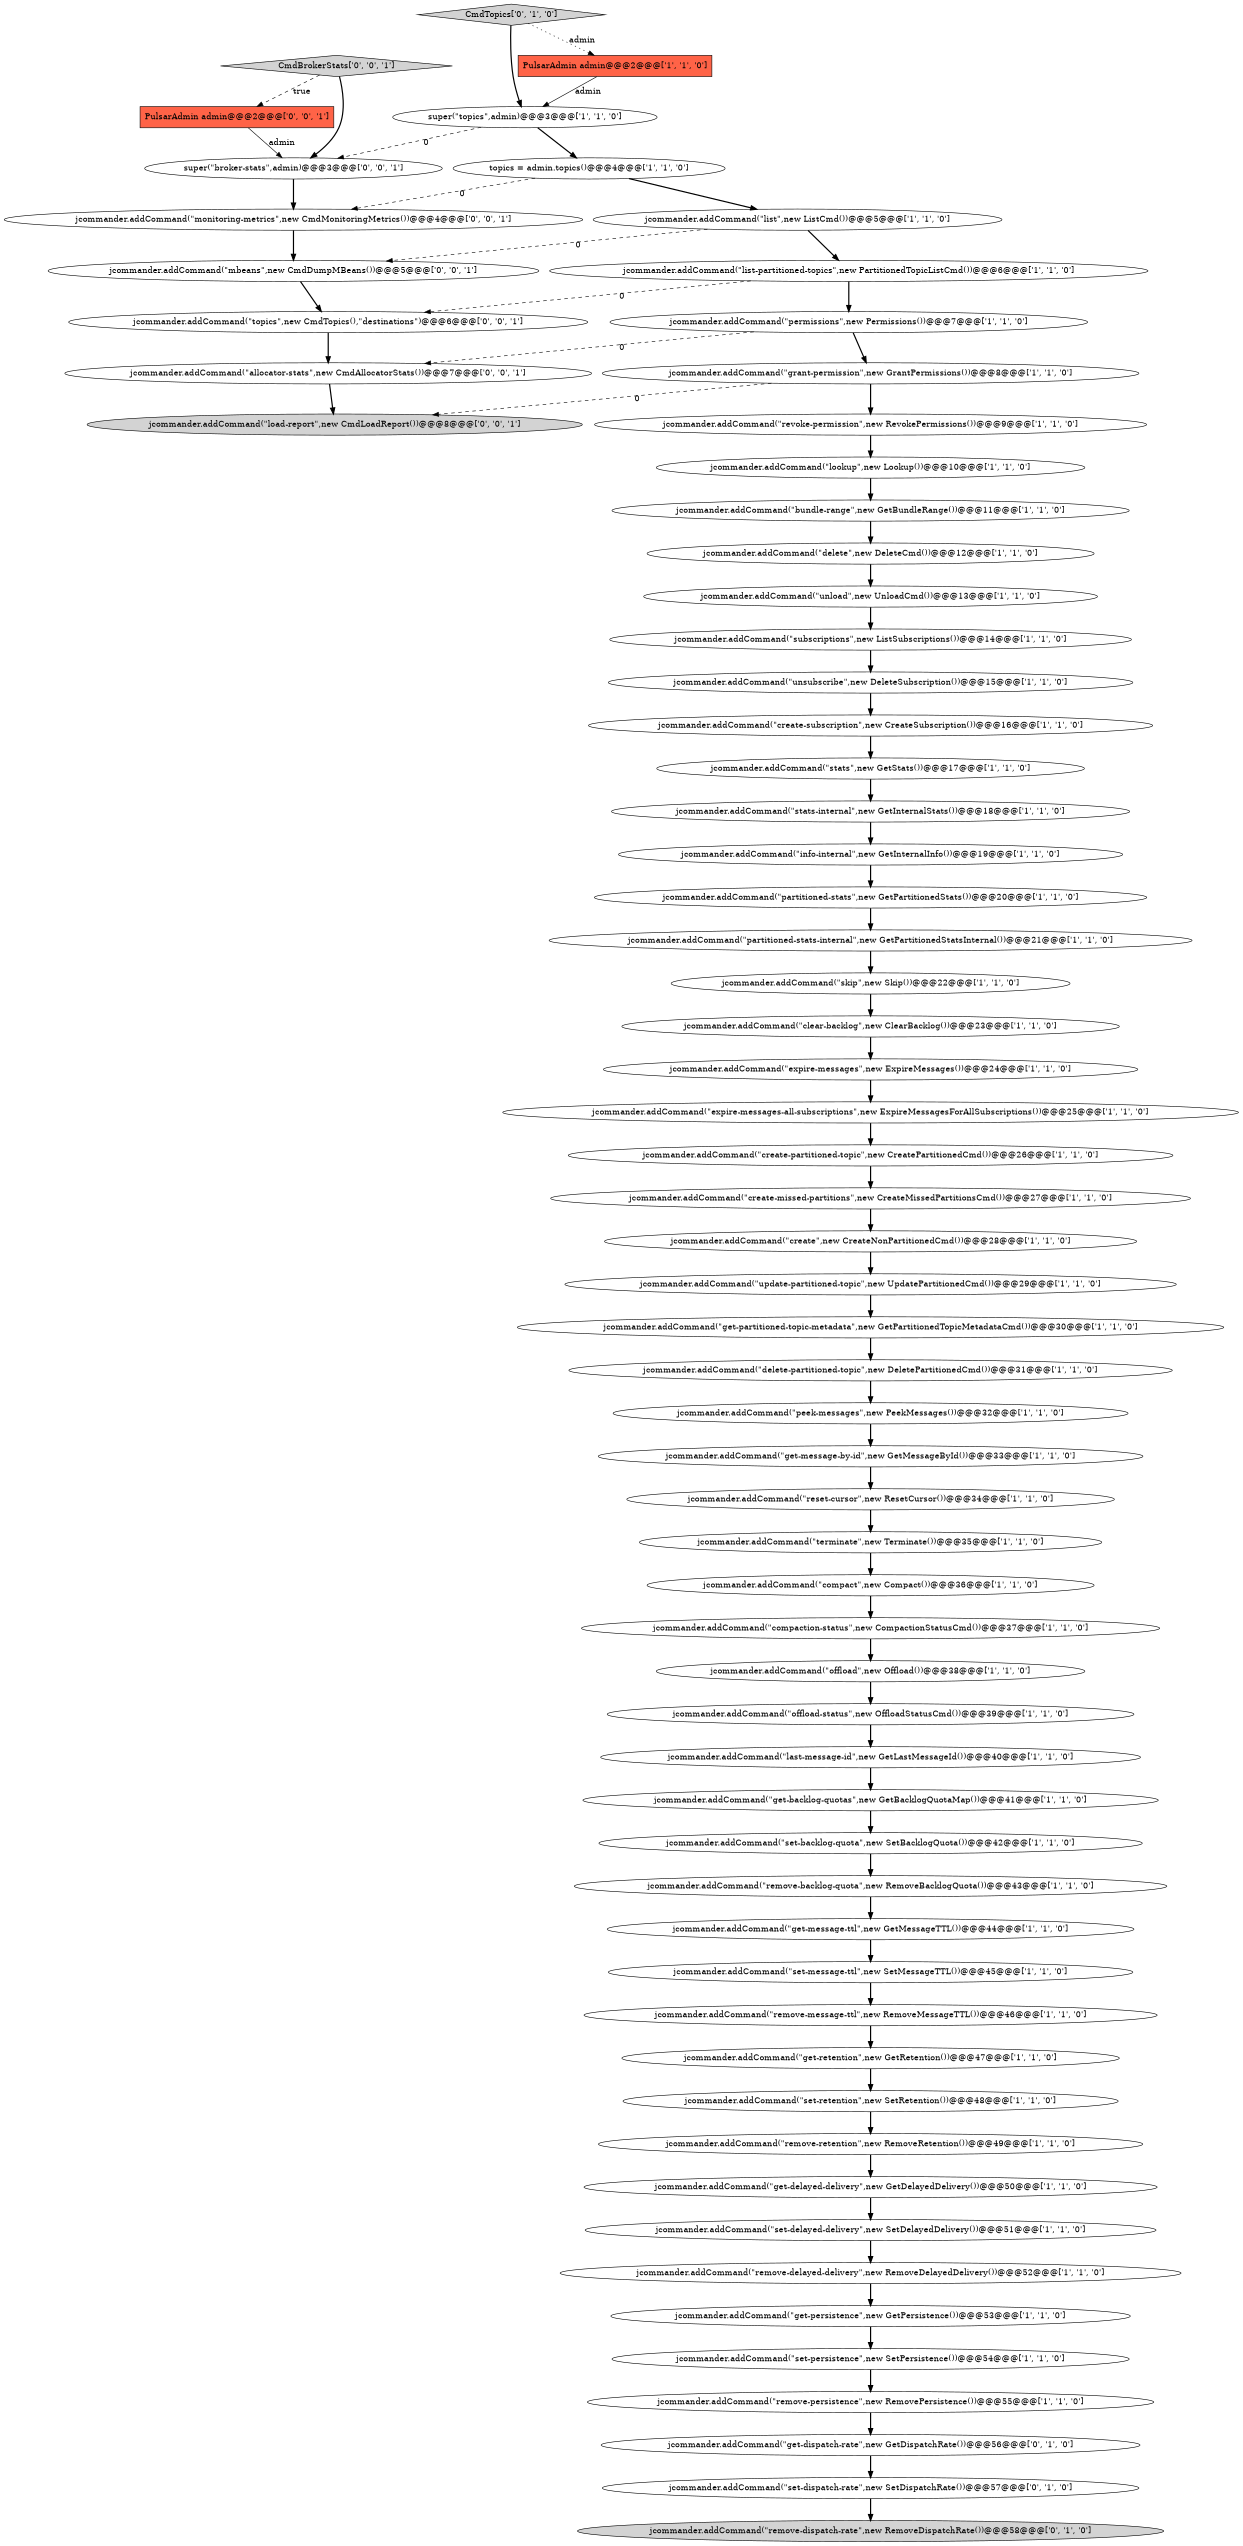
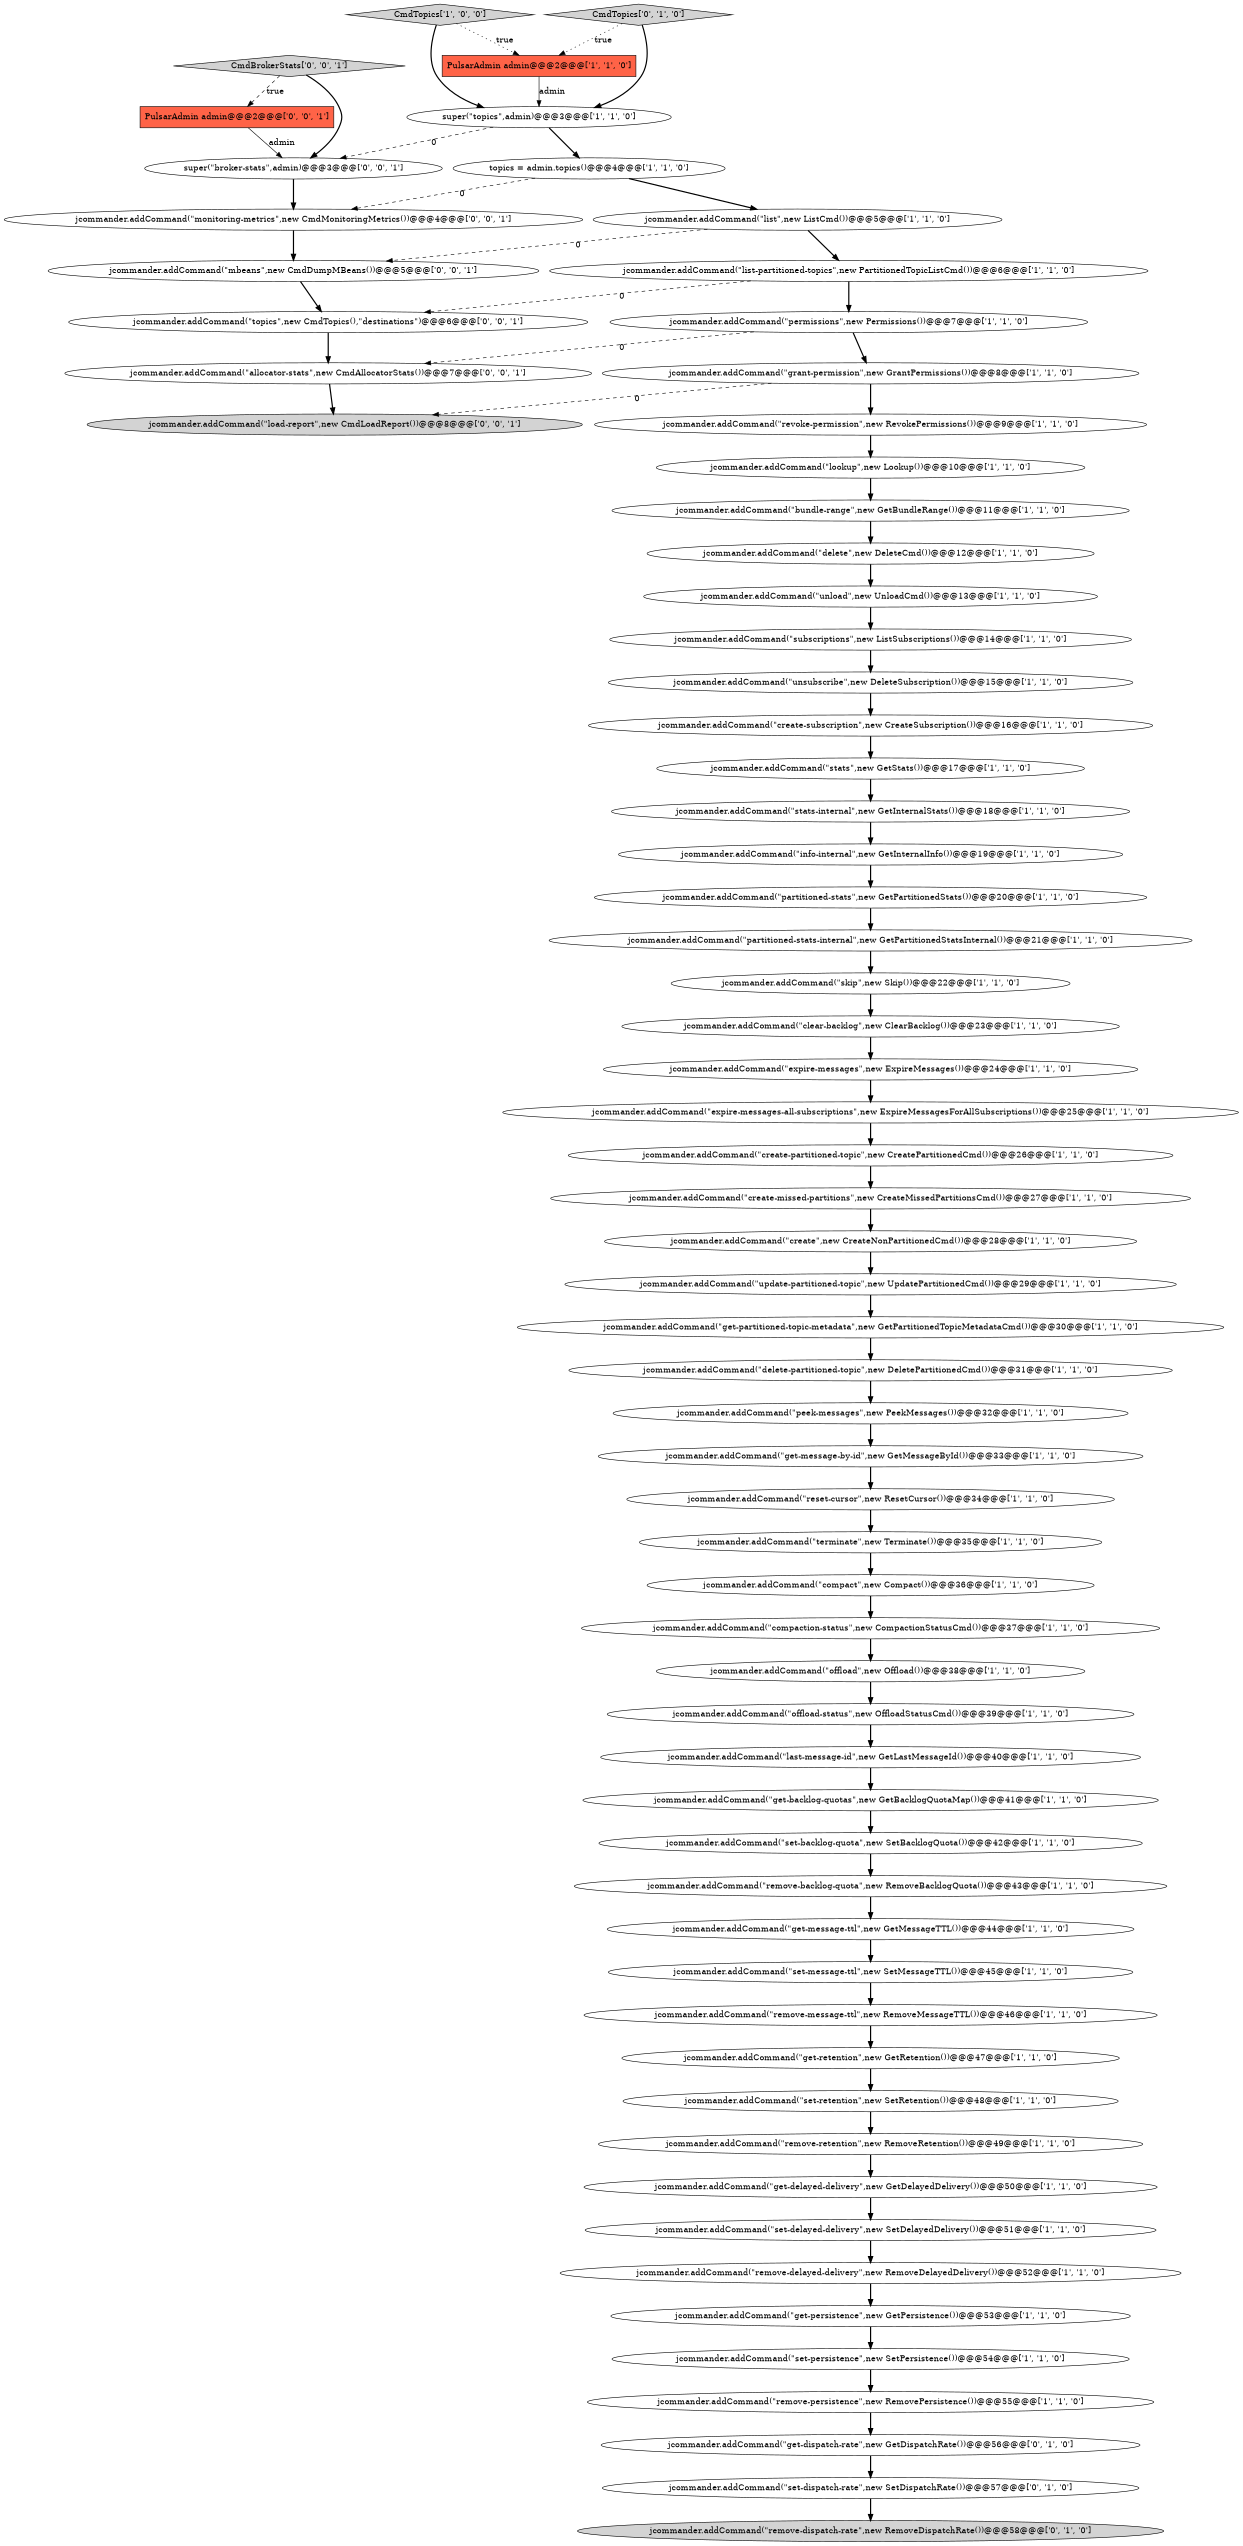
node "CmdTopics['1', '0', '0']": added
edge "CmdTopics['0', '1', '0']" -> "PulsarAdmin admin@@@2@@@['1', '1', '0']": label "admin" -> "true"
